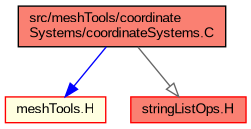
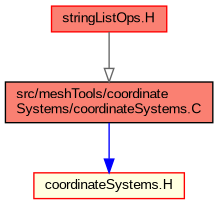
edge "src/meshTools/coordinate Systems/coordinateSystems.C" -> "stringListOps.H": reversed
node "meshTools.H": label "meshTools.H" -> "coordinateSystems.H"
